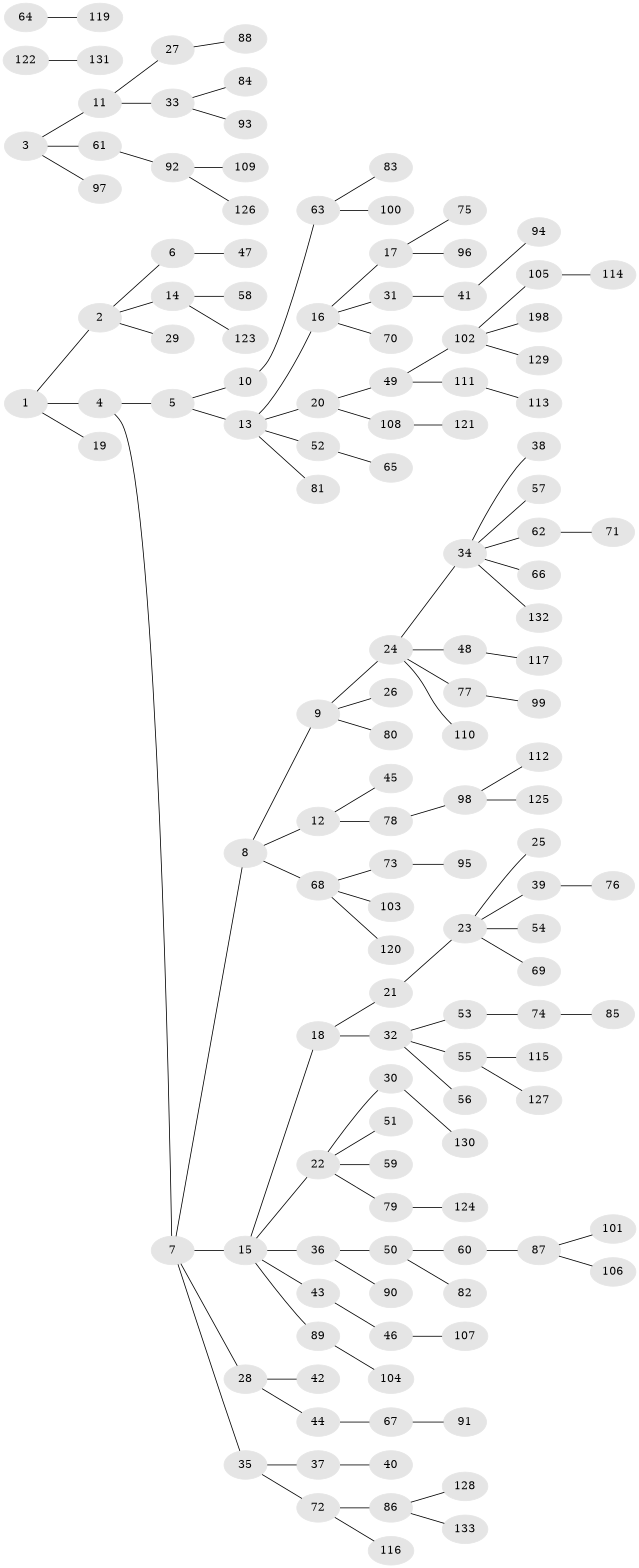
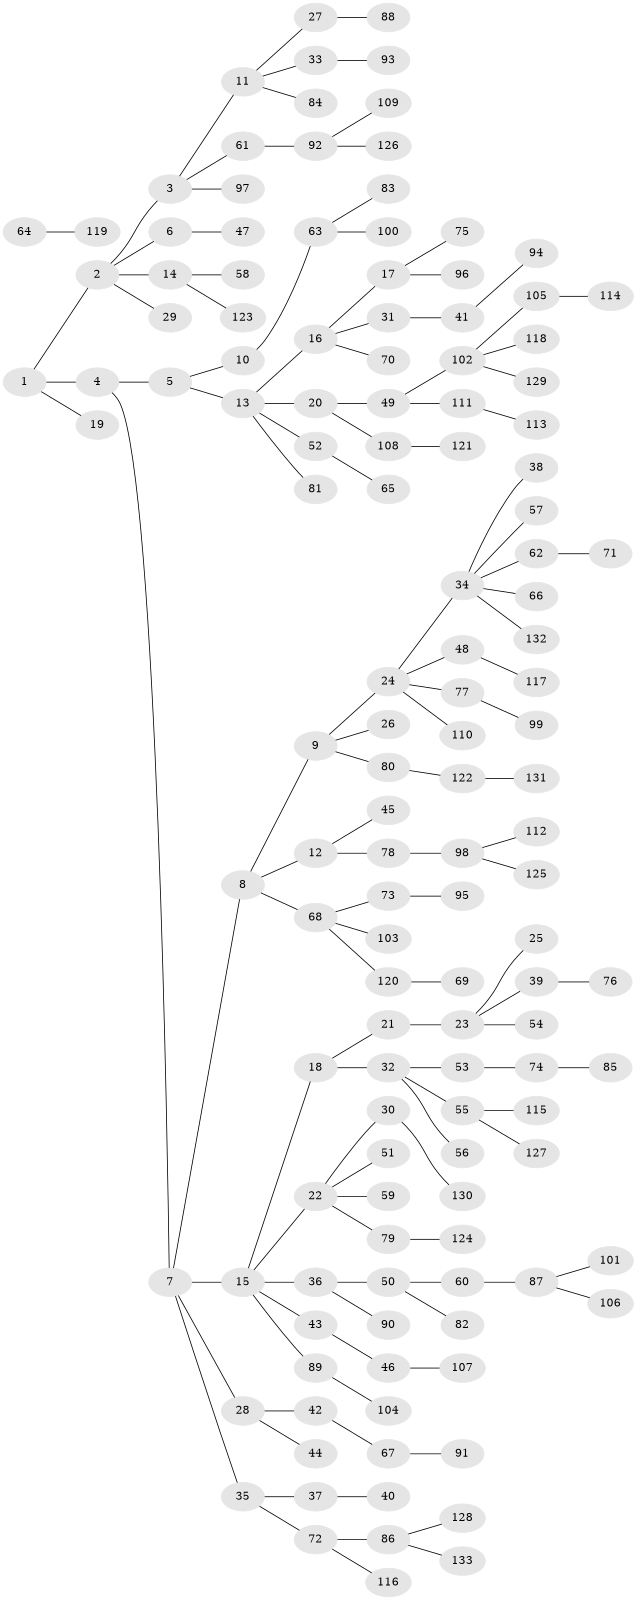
edge "84" -- "33": now "84" -- "11"
edge "3" -- "2": added
node "198": label "198" -> "118"
edge "80" -- "122": added
edge "23" -- "69": now "120" -- "69"
edge "44" -- "67": now "42" -- "67"
